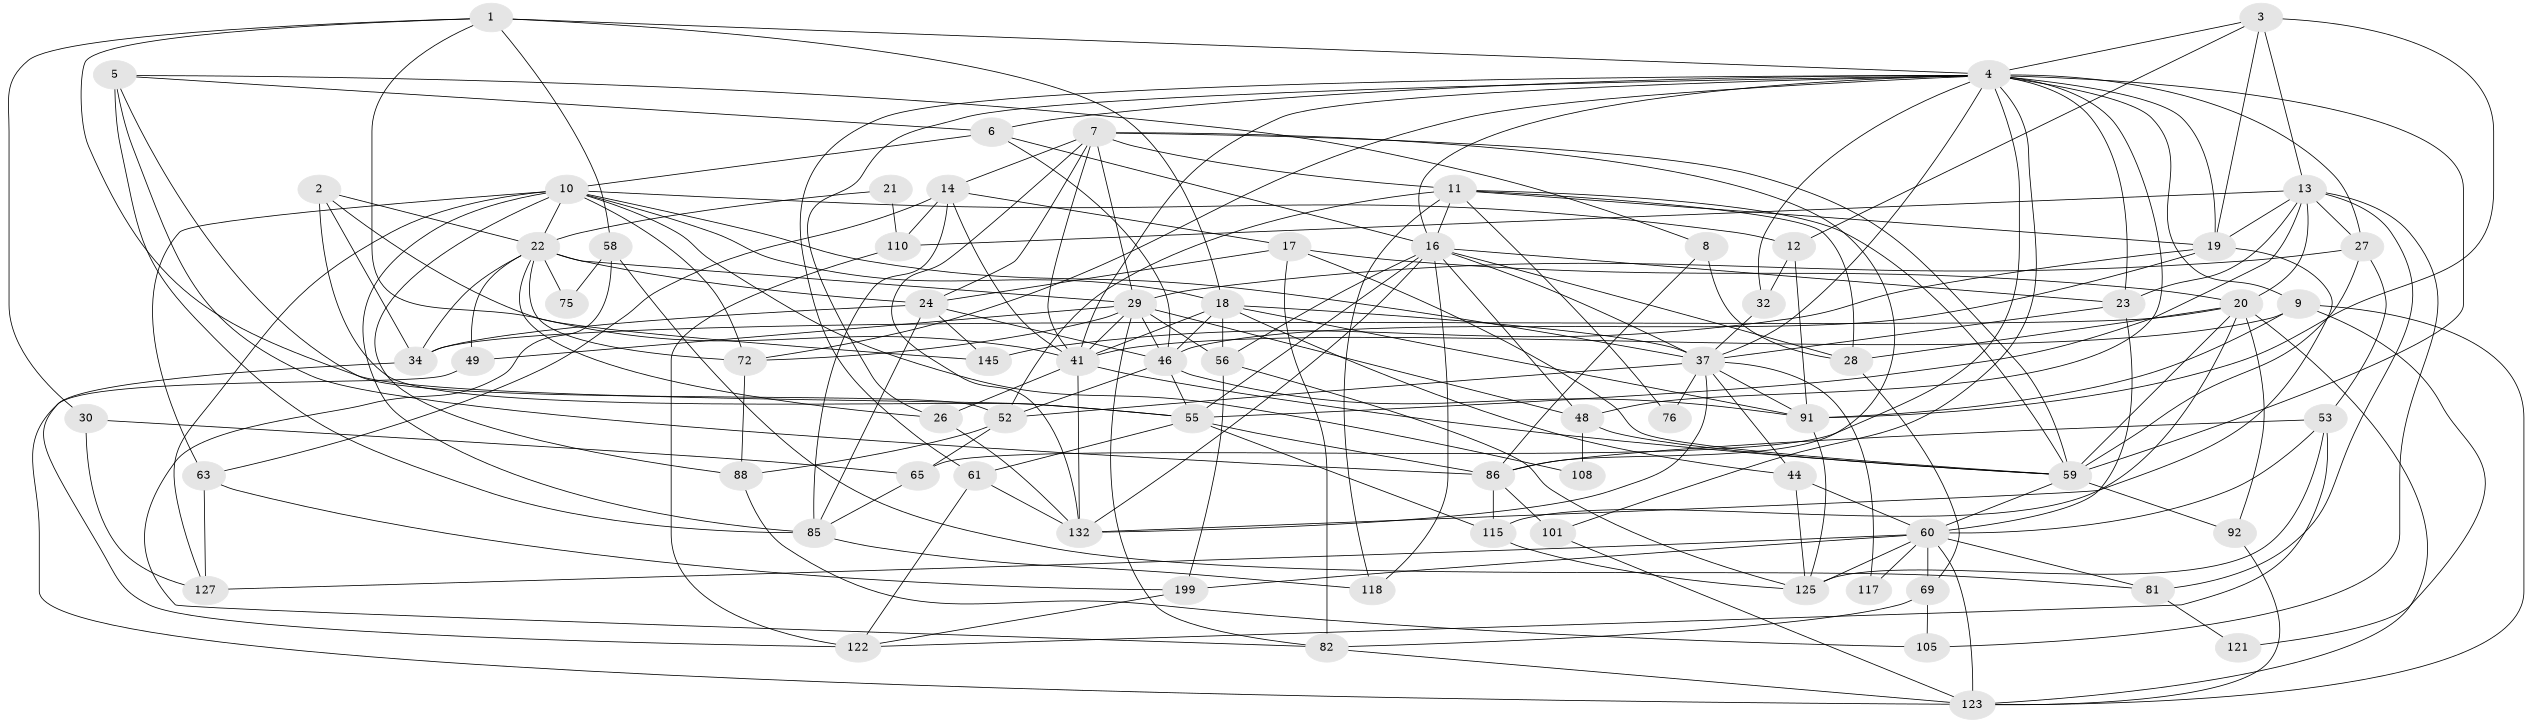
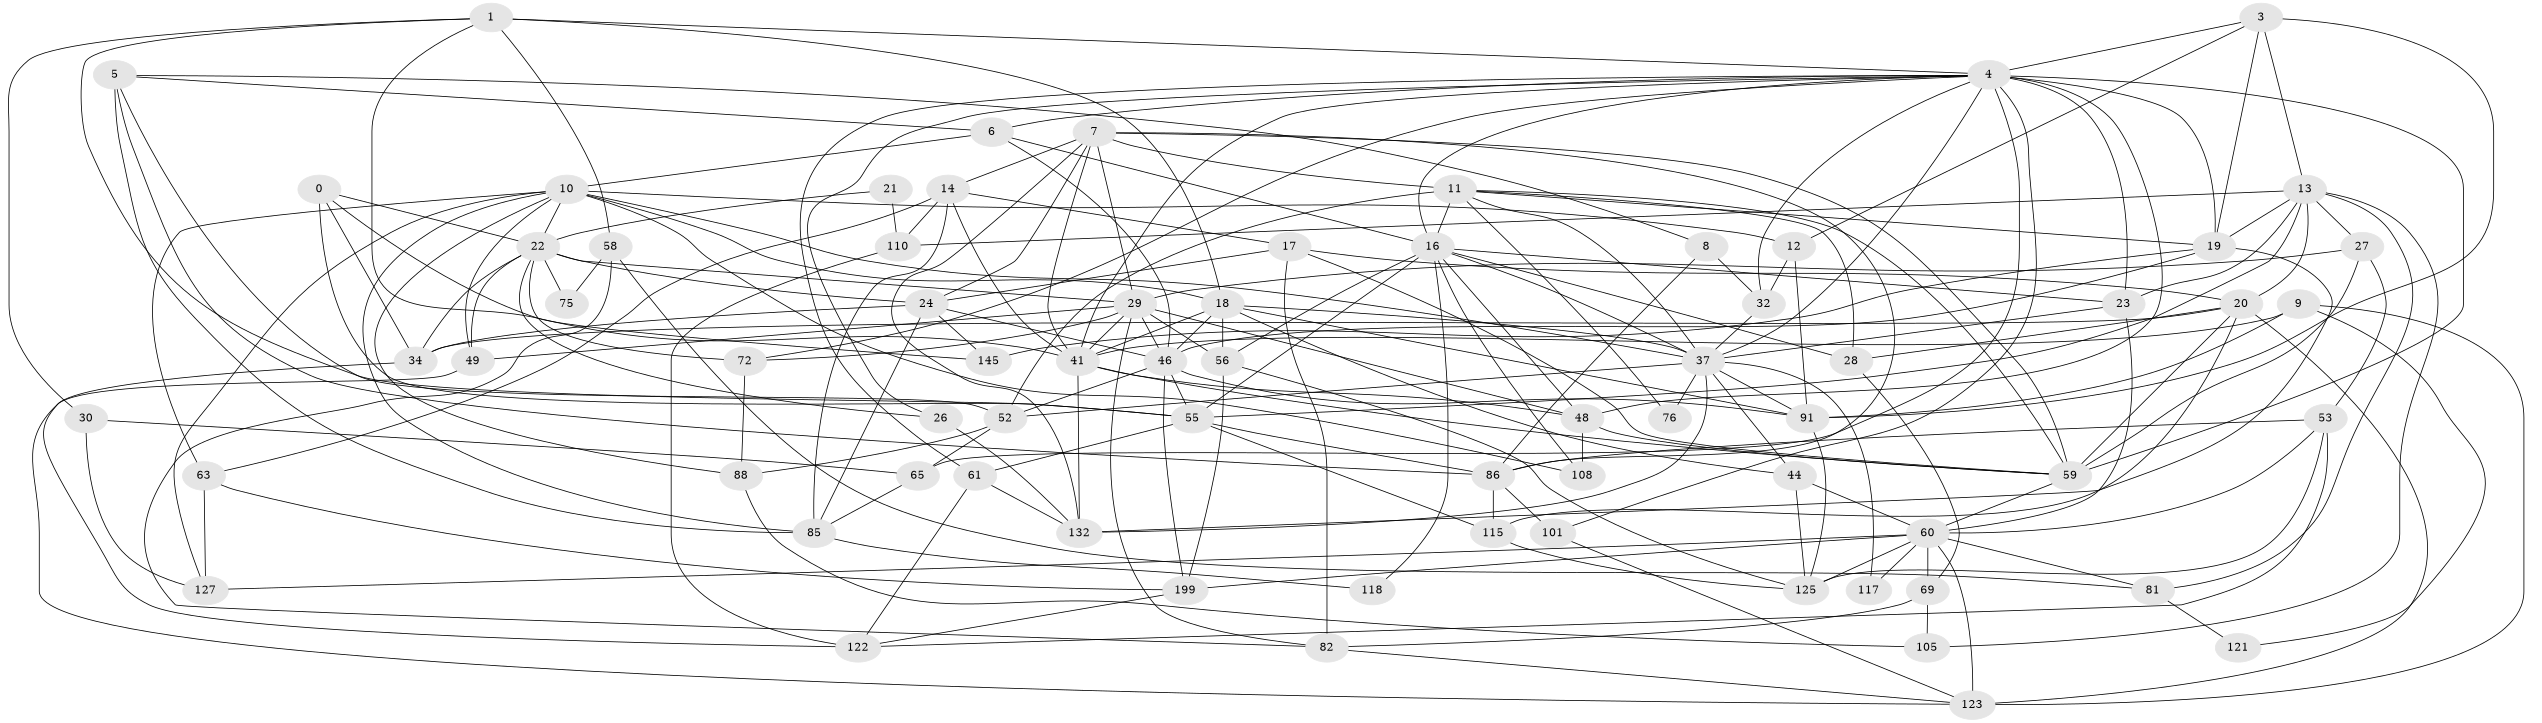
edge "4" -- "27": removed
edge "4" -- "9": removed
node "2": label "2" -> "0"
edge "10" -- "72": now "10" -- "49"
edge "8" -- "28": now "8" -- "32"
edge "11" -- "118": now "11" -- "37"
edge "16" -- "132": now "16" -- "108"
edge "41" -- "26": now "41" -- "48"
edge "46" -- "199": added
node "92": removed
